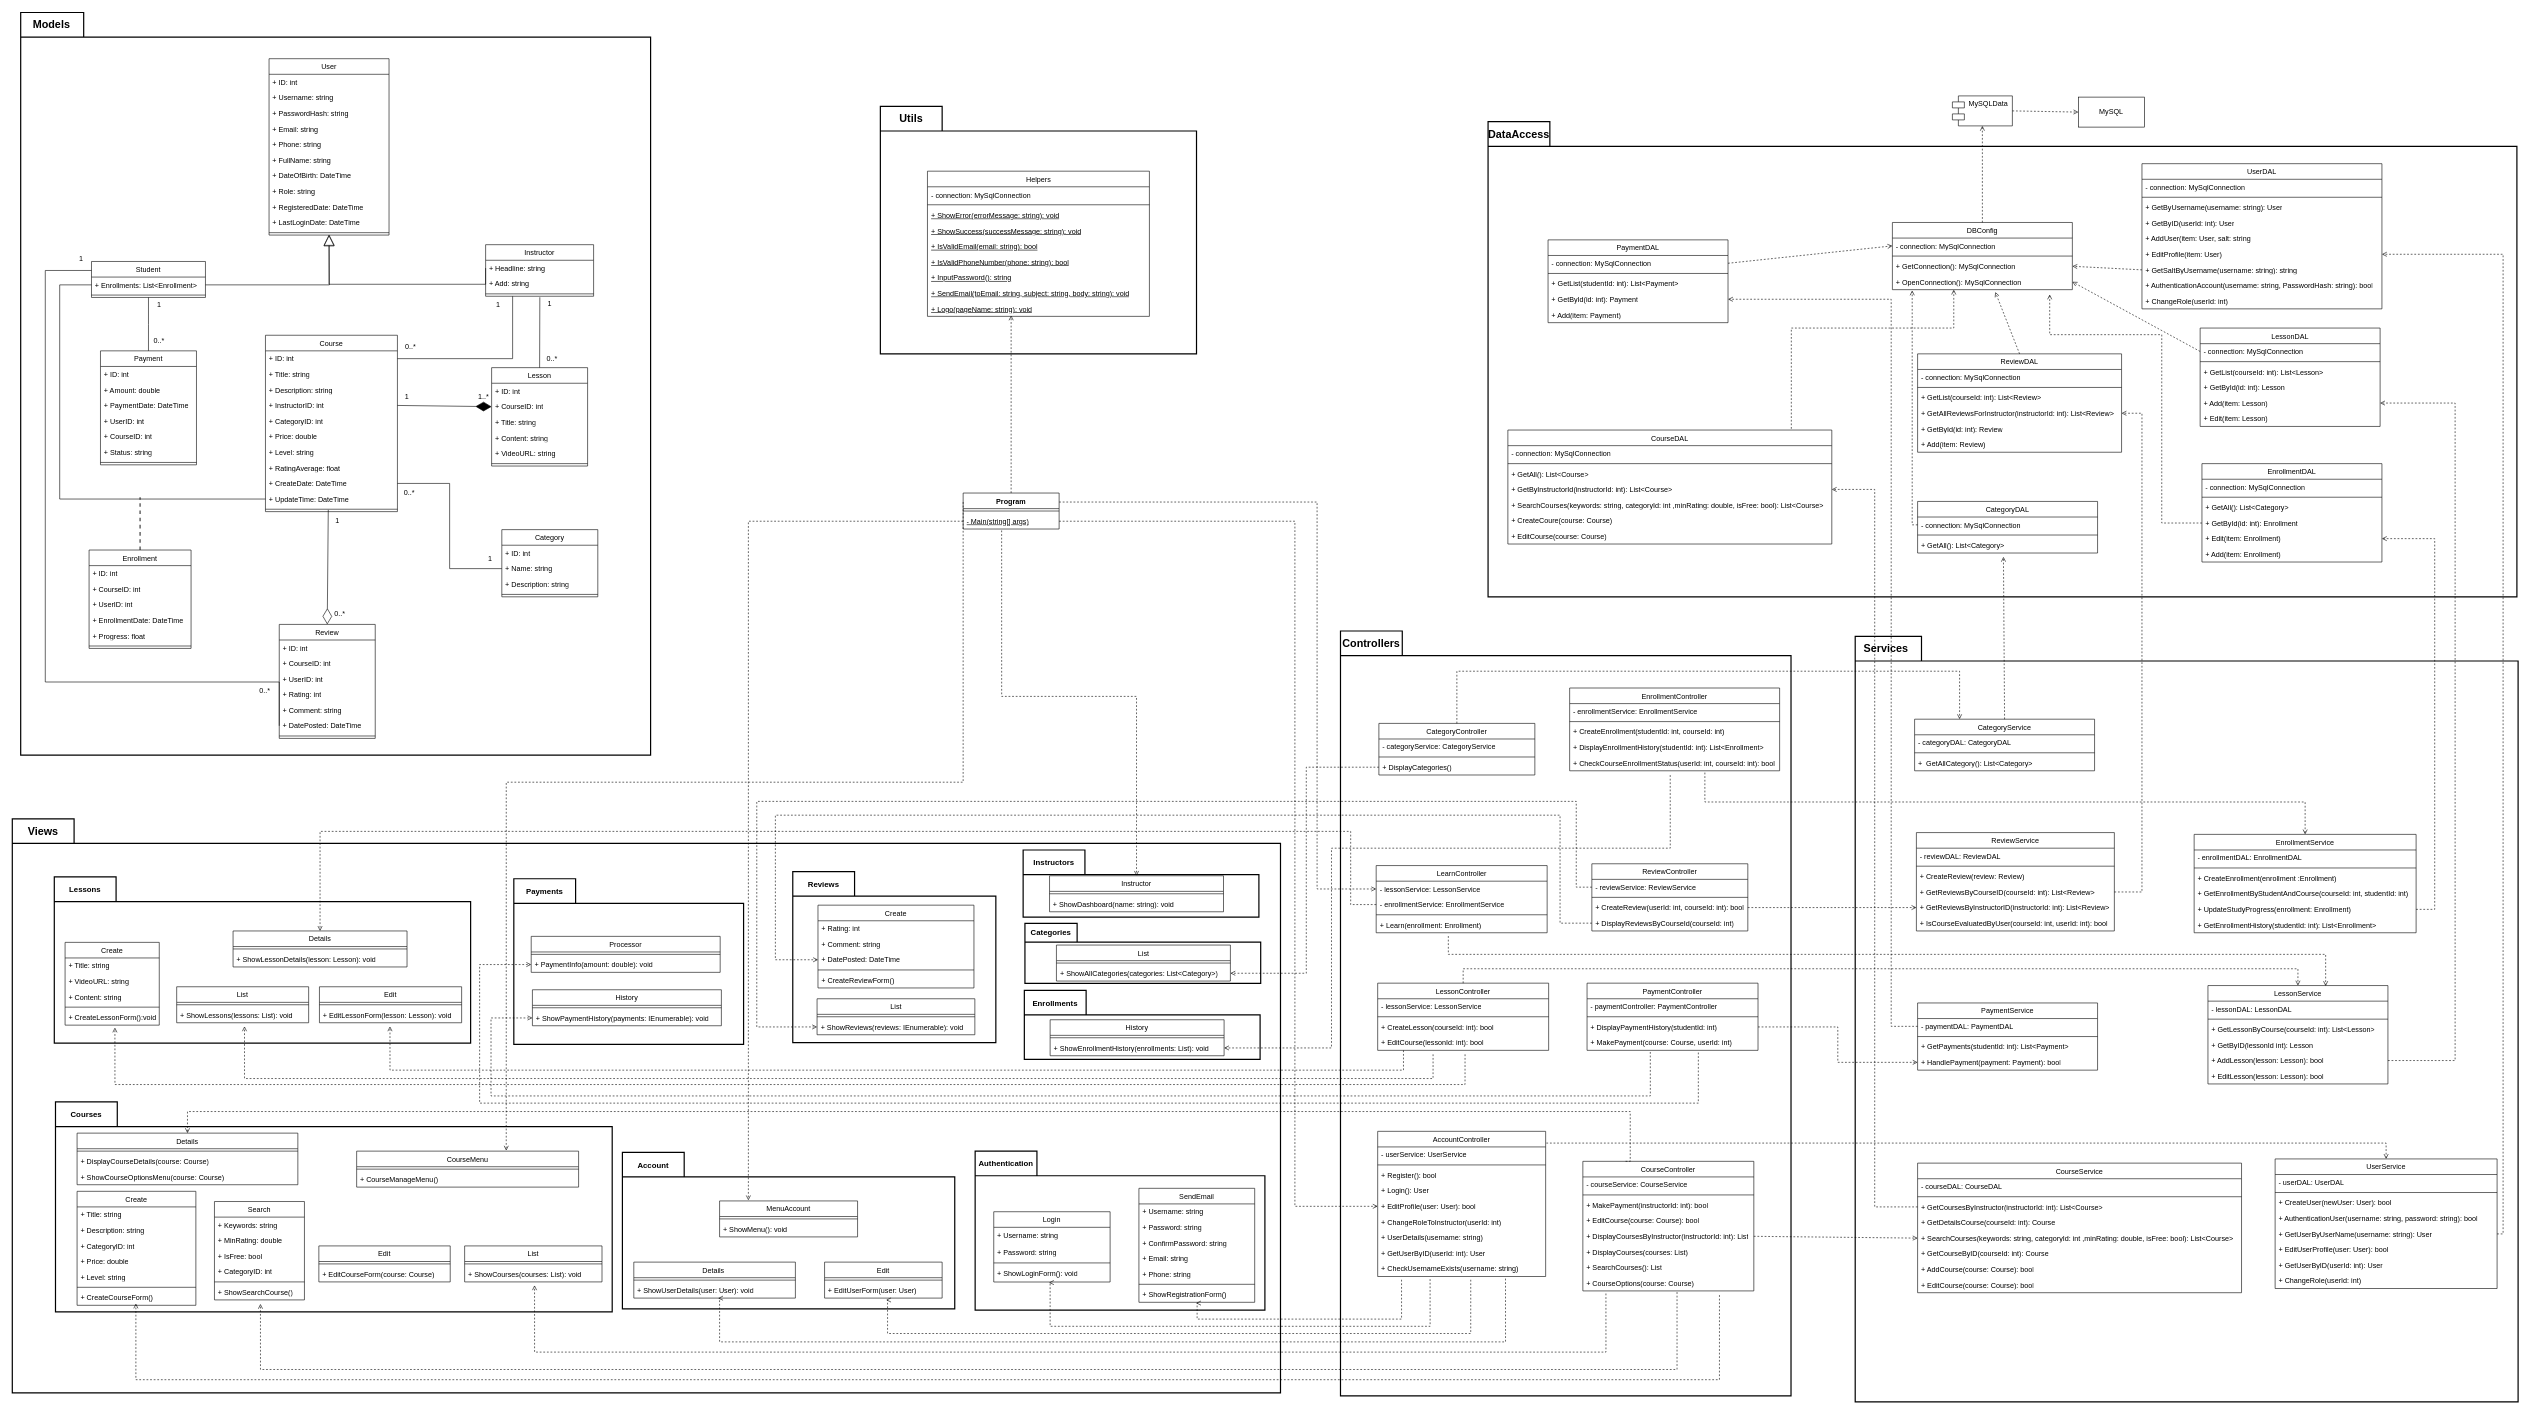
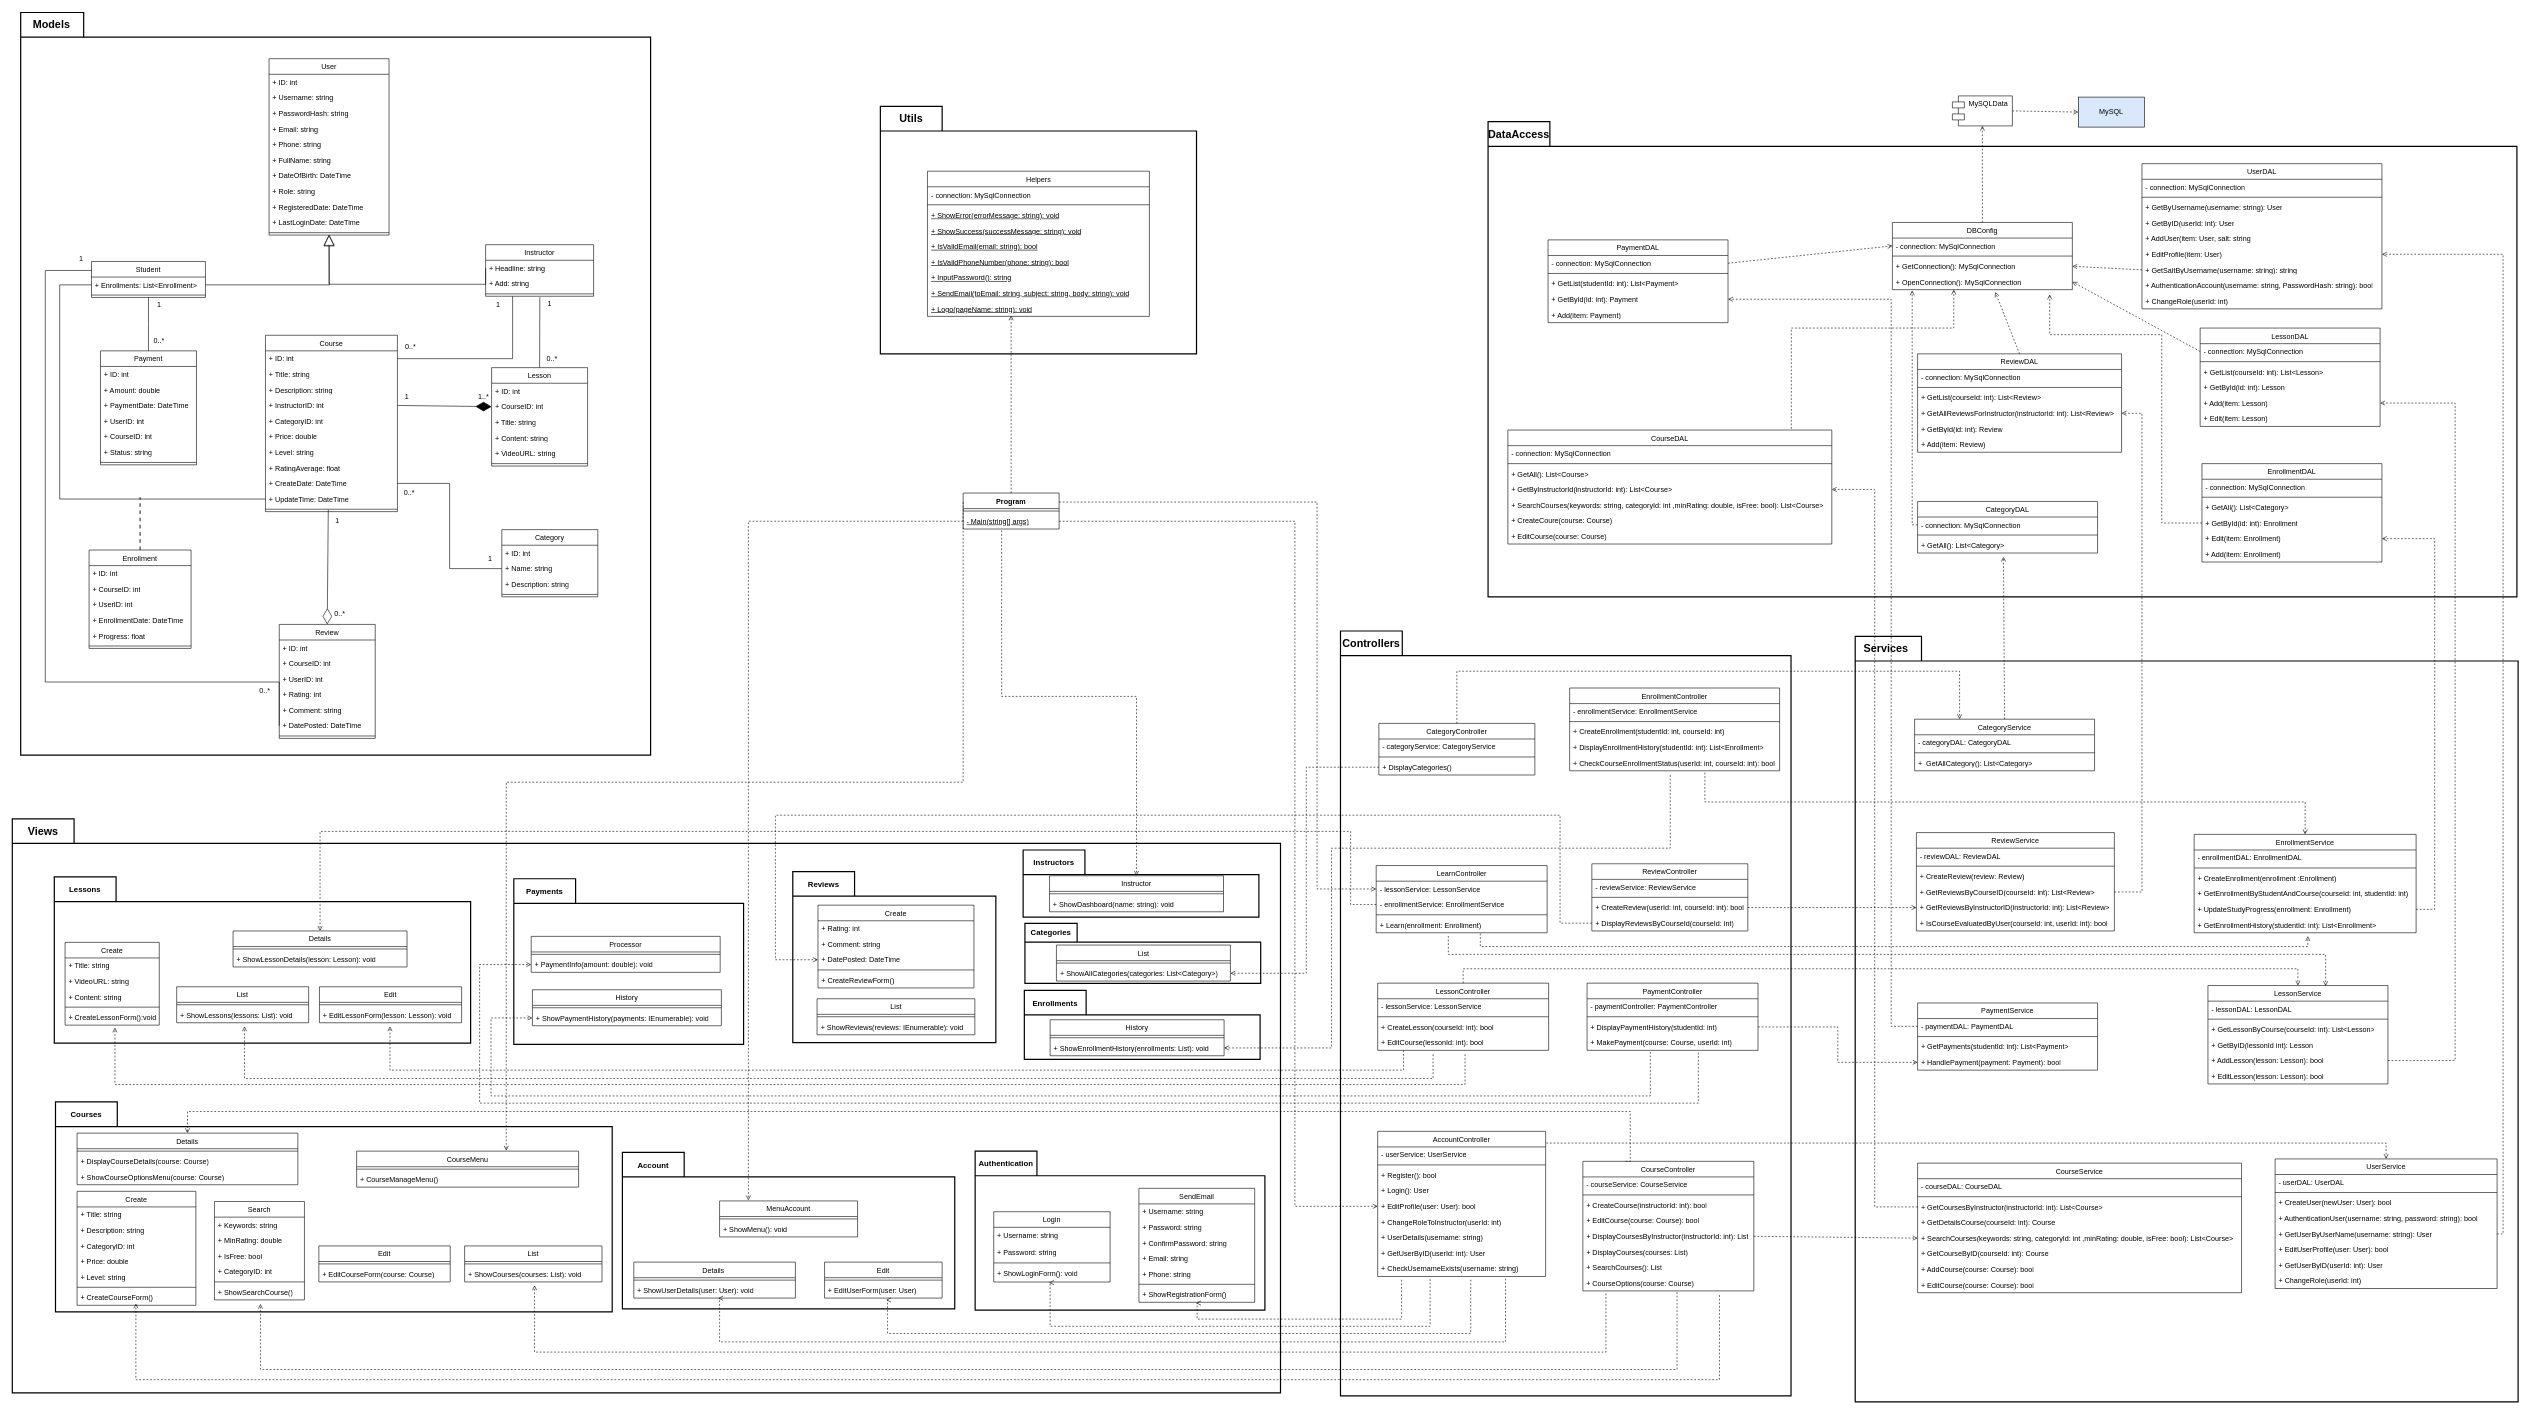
node "MySQL": fillcolor #ffffff -> #dae8fc
edge "- reviewService: ReviewService" -> "+ ShowReviews(reviews: IEnumerable): void": removed
edge "+ Learn(enrollment: Enrollment)" -> "+ GetEnrollmentHistory(studentId: int): List<Enrollment>": added
node "+ MakePayment(instructorId: int): bool": label "+ MakePayment(instructorId: int): bool" -> "+ CreateCourse(instructorId: int): bool"
